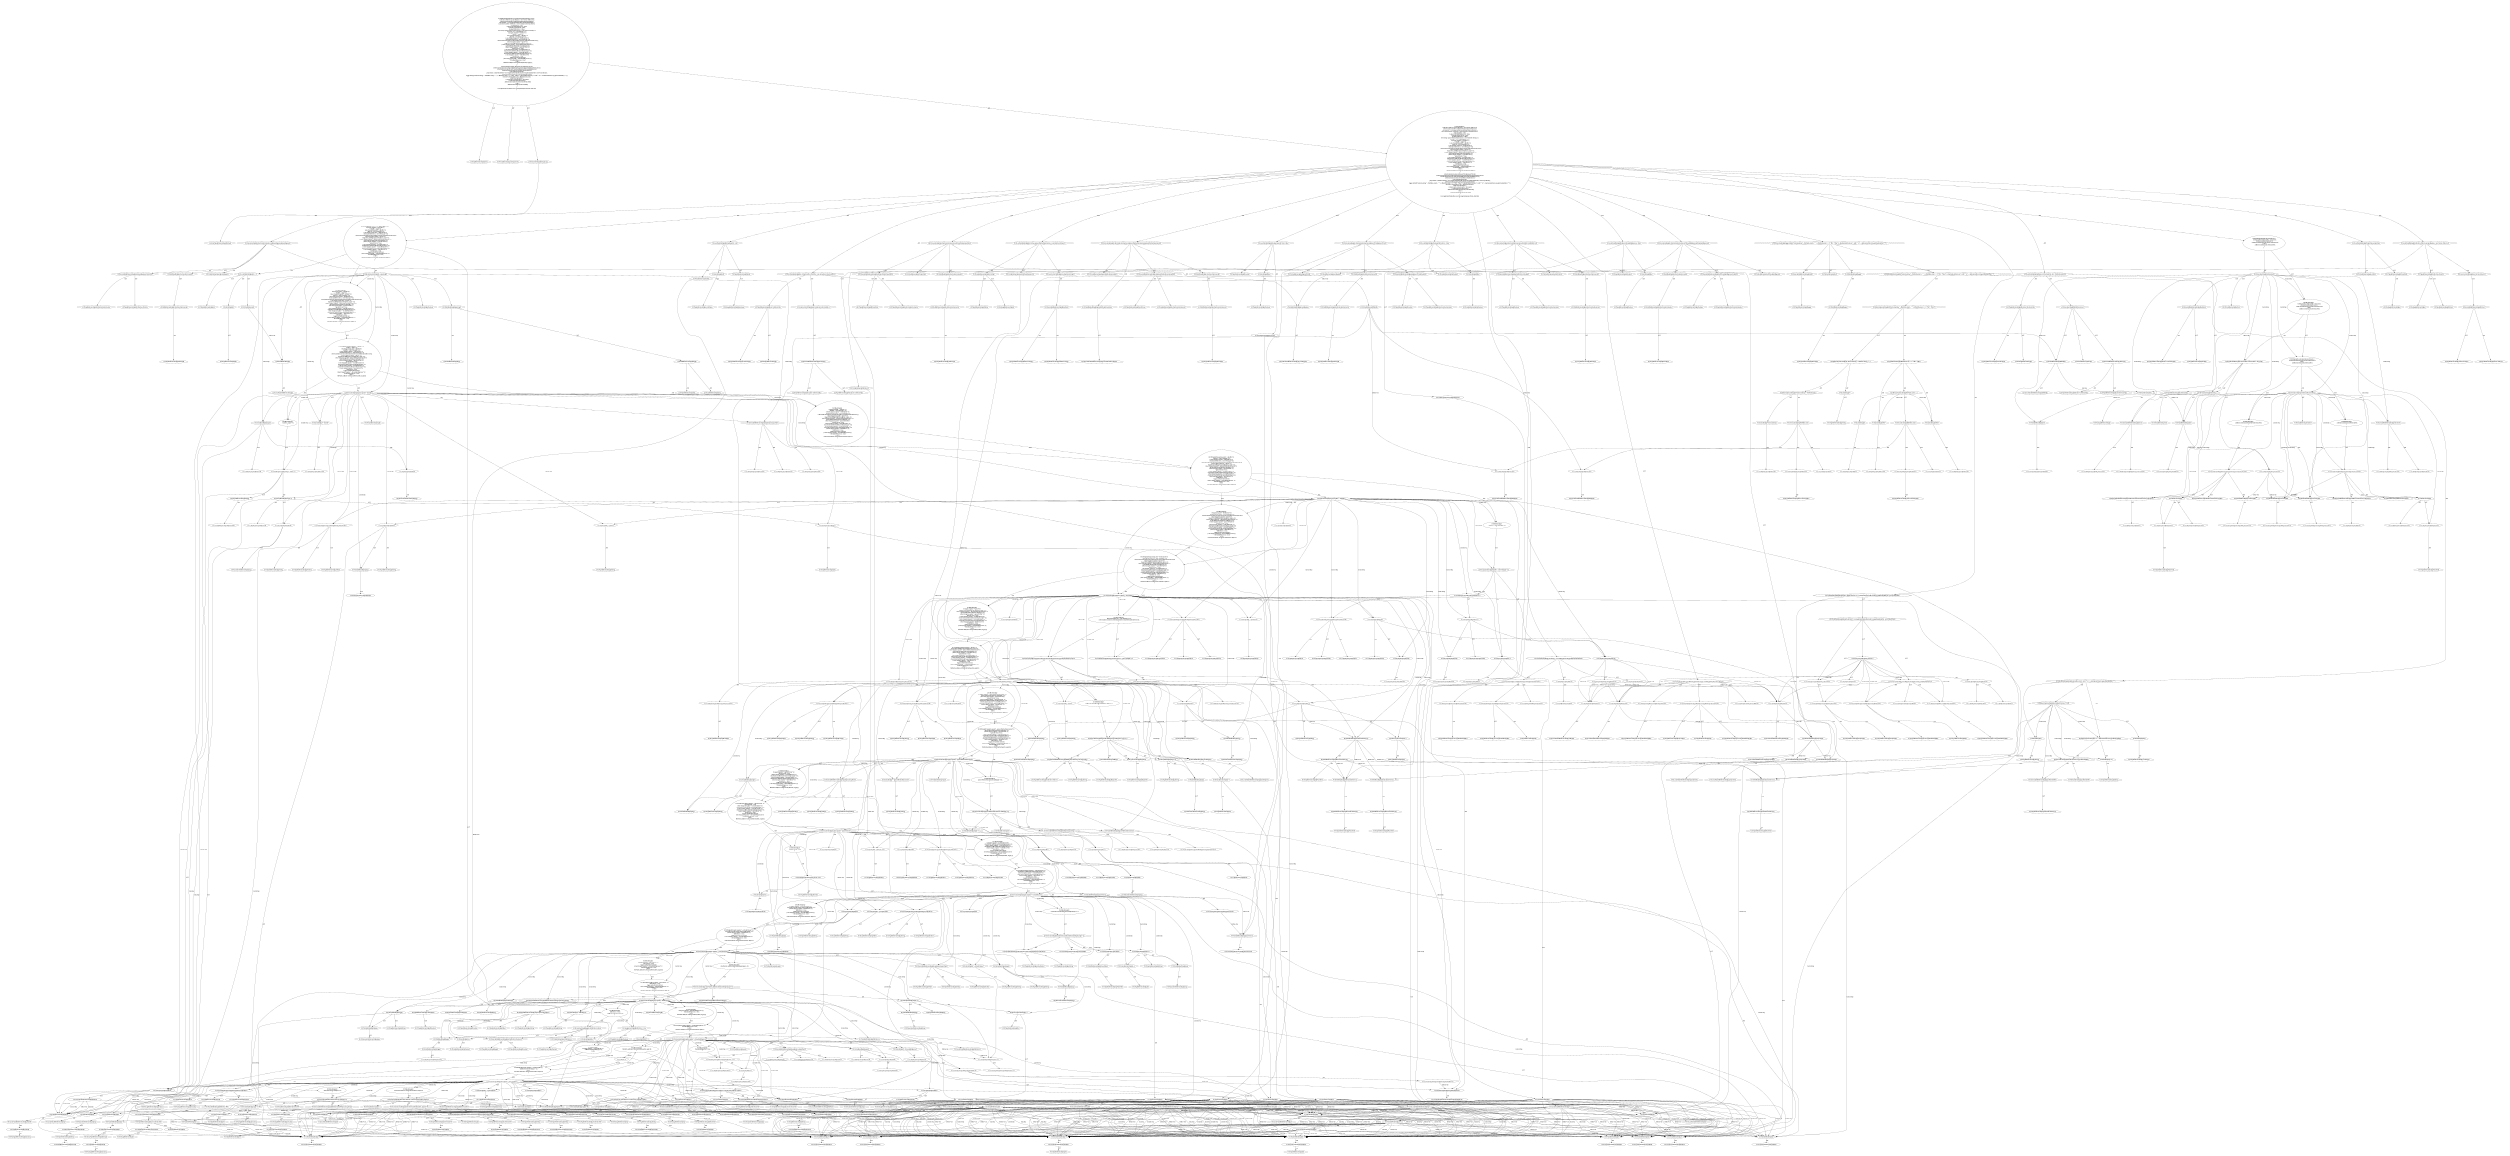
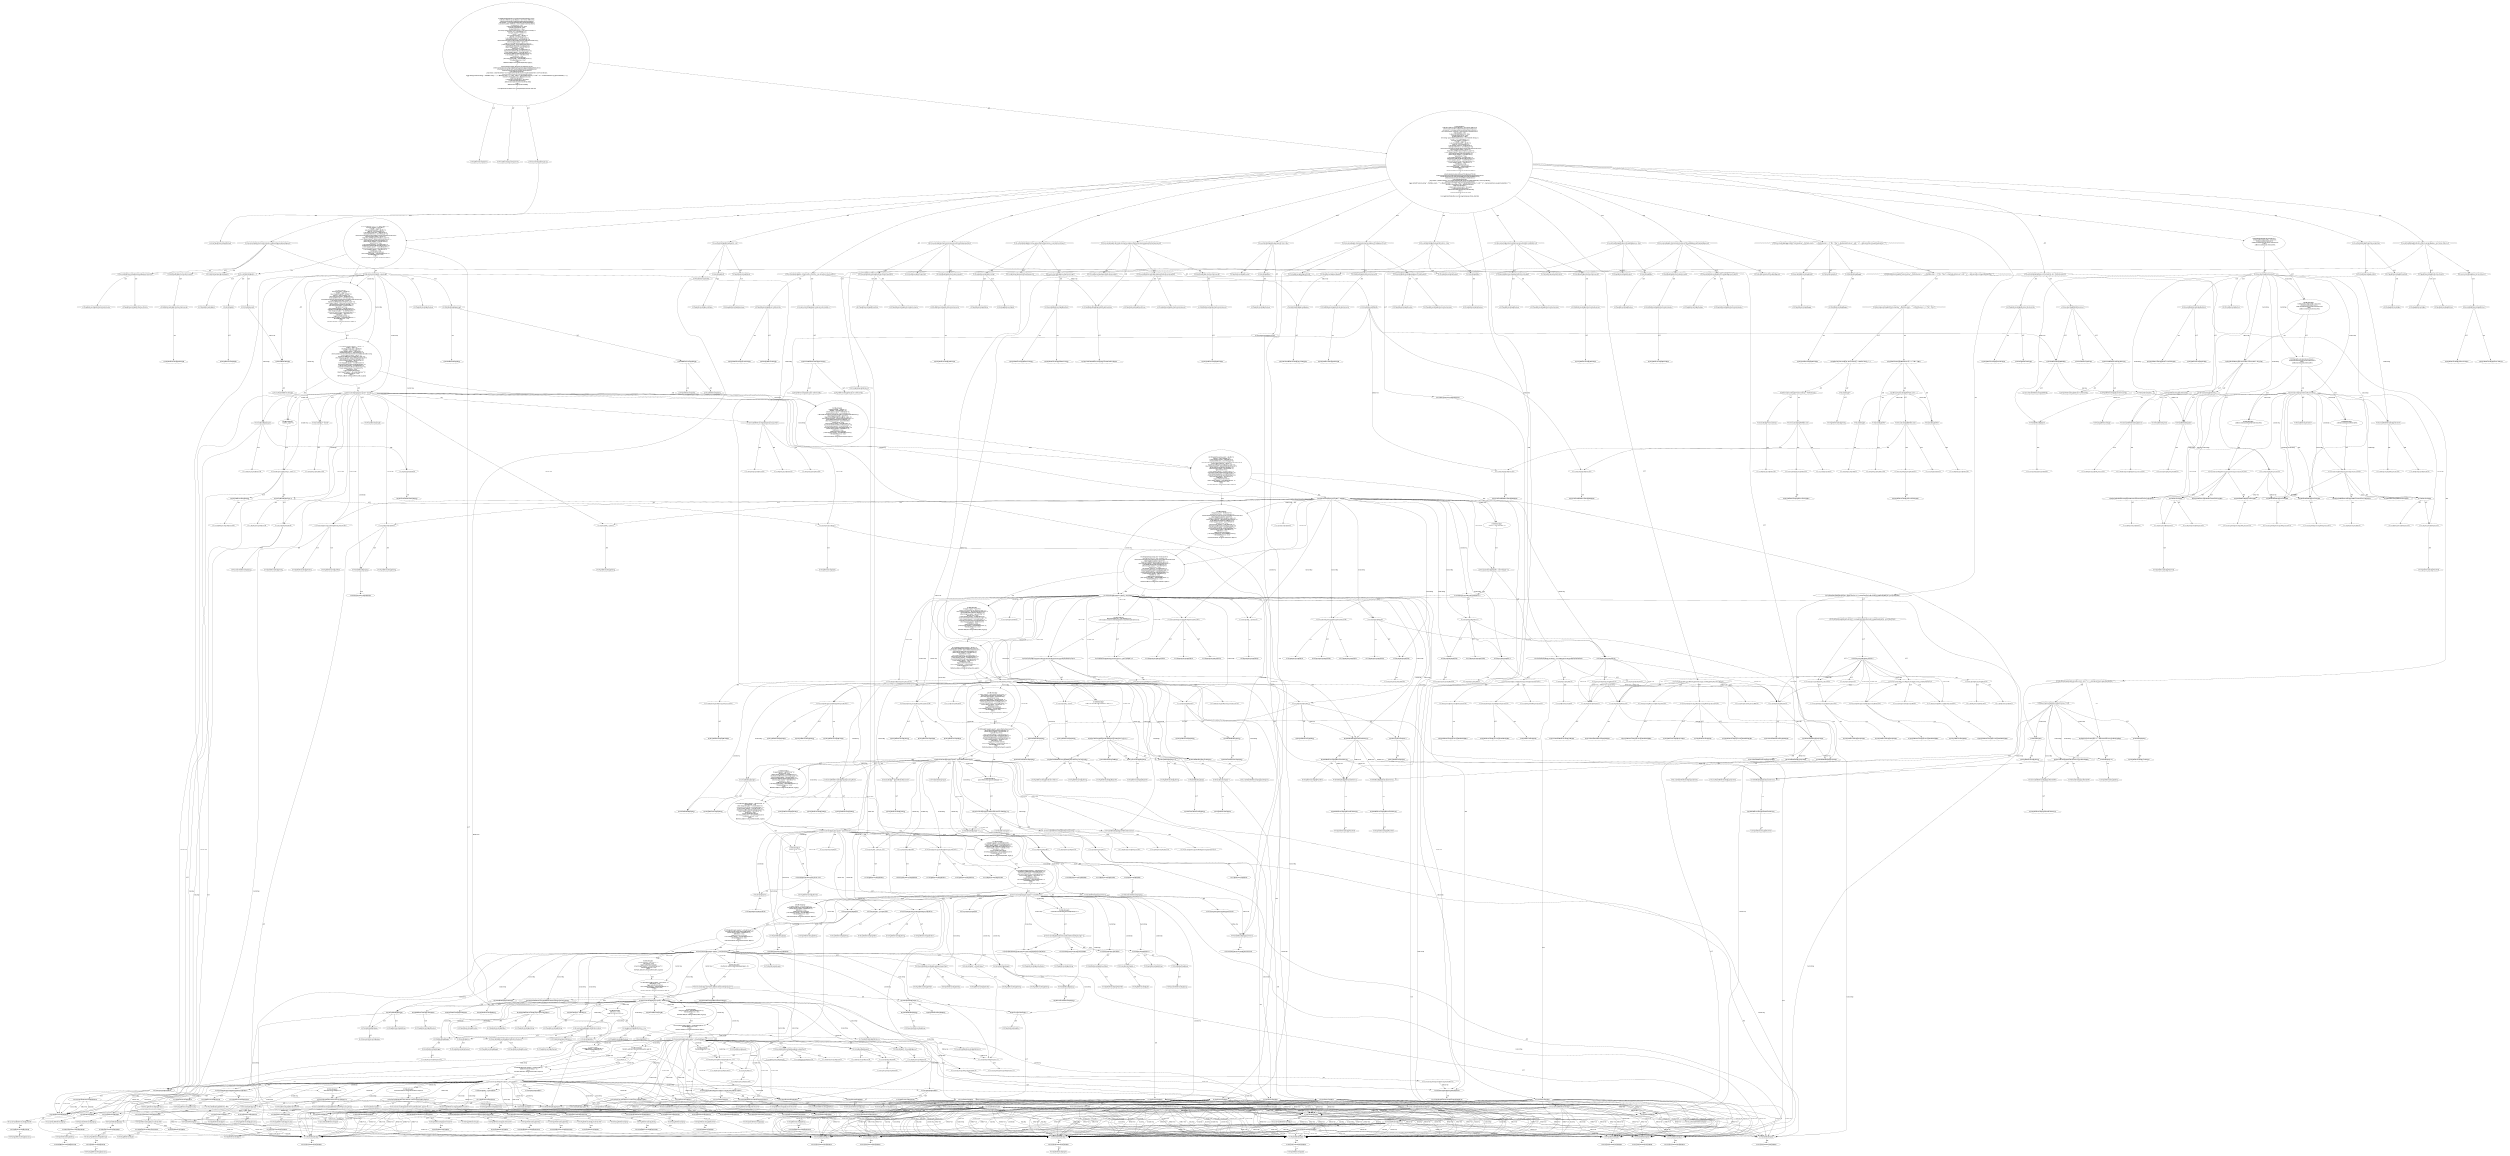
edge "11:CtVirtualElement@ignoreMethodAnnotations" -> "40:CtVariableReadImpl@ignoreMethodAnnotations": added, label "Define-Use"
edge "16:CtAssignmentImpl@dataFile = new File(args[++i])" -> "16:CtUnaryOperatorImpl@++i": now "16:CtArrayReadImpl@args[++i]" -> "16:CtUnaryOperatorImpl@++i"
node "36:CtTypeAccessImpl@PlaceHold": removed
edge "33:CtVariableReadImpl@i" -> "18:CtVariableWriteImpl@i": reversed
